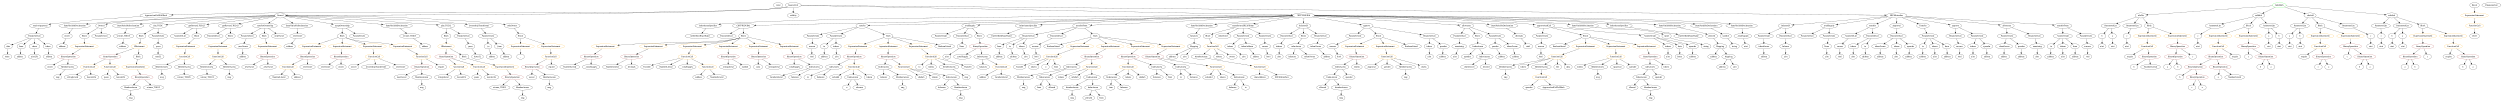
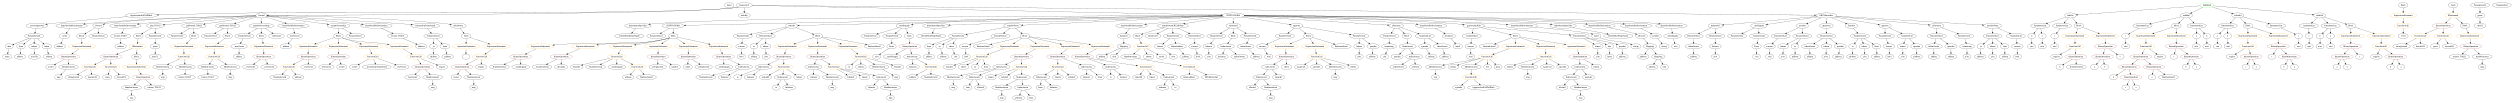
node "play_TOD25": removed
